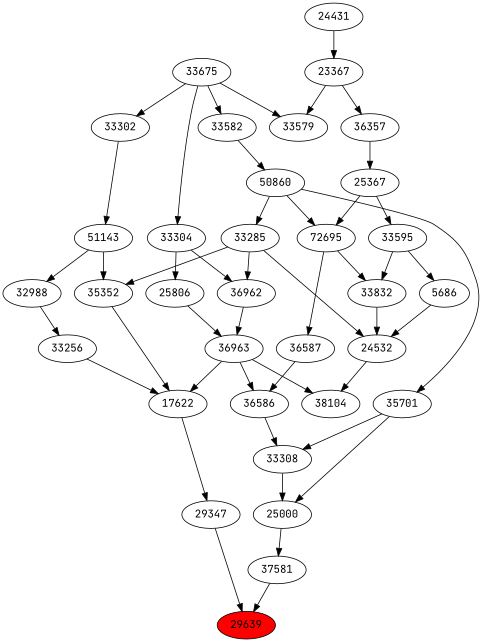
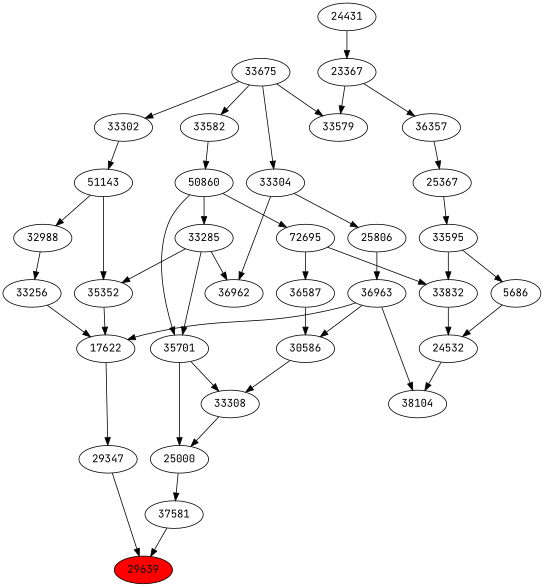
edge "25367" -> "72695": removed
edge "33285" -> "24532": now "33285" -> "35701"
edge "36962" -> "36963": removed
node "36586": label "36586" -> "30586"
